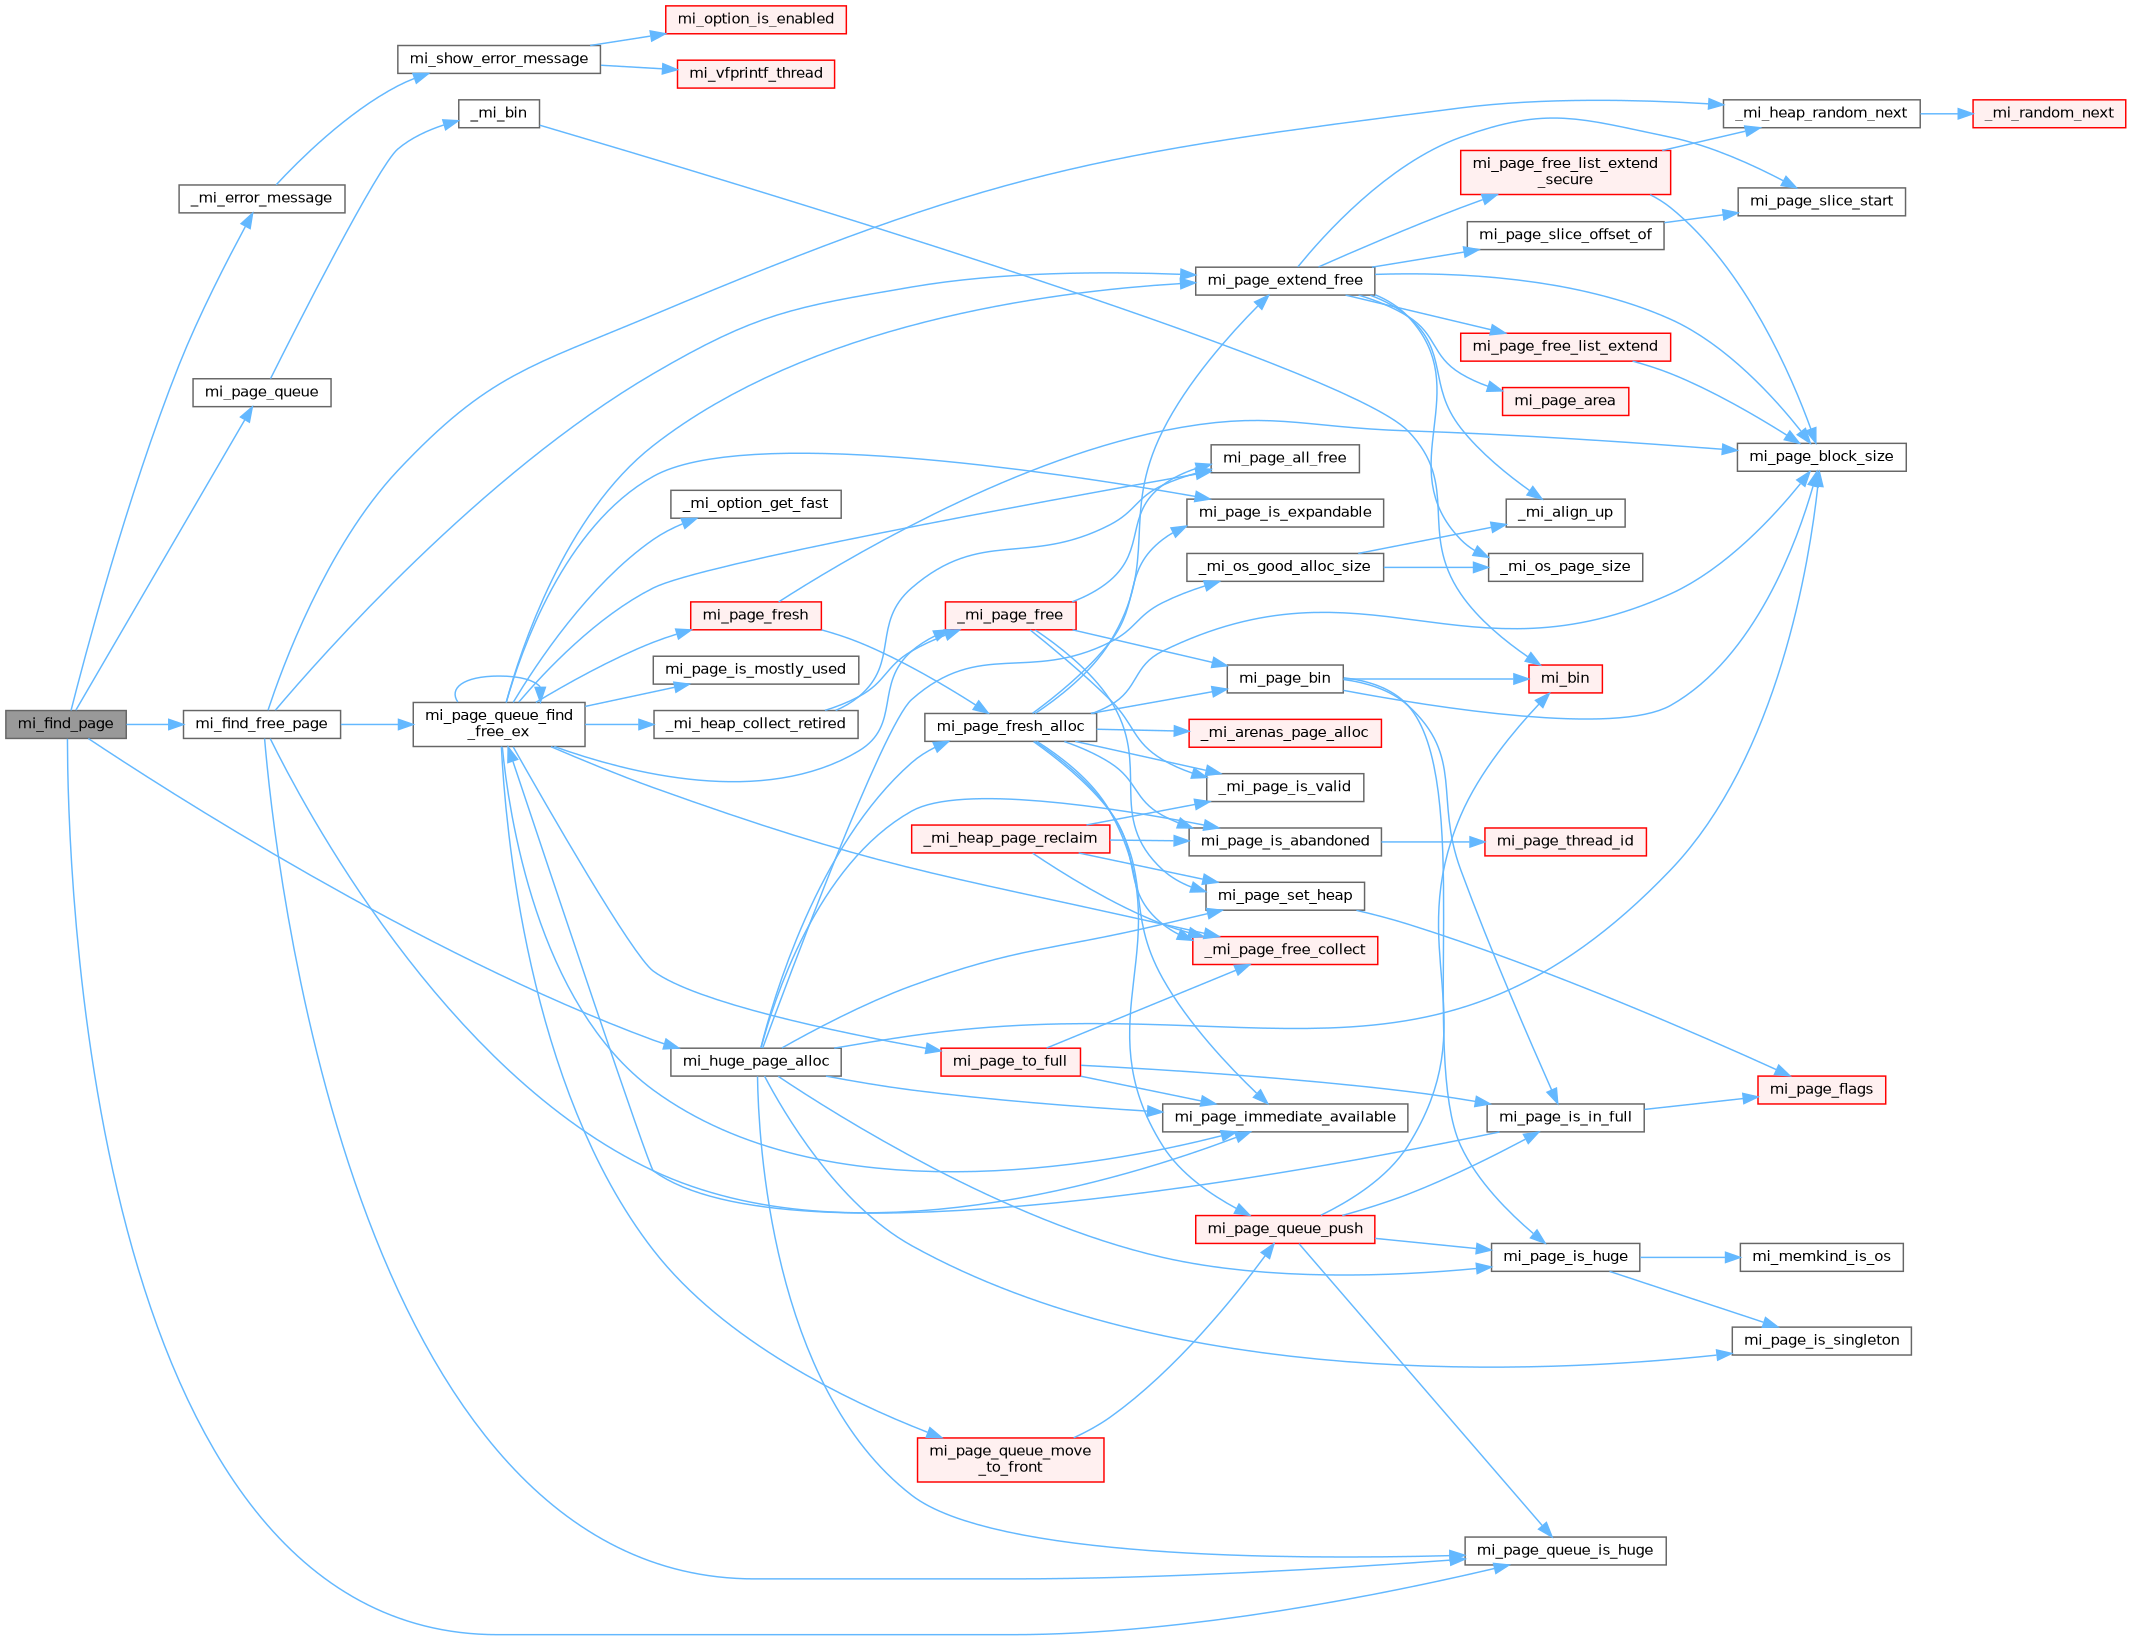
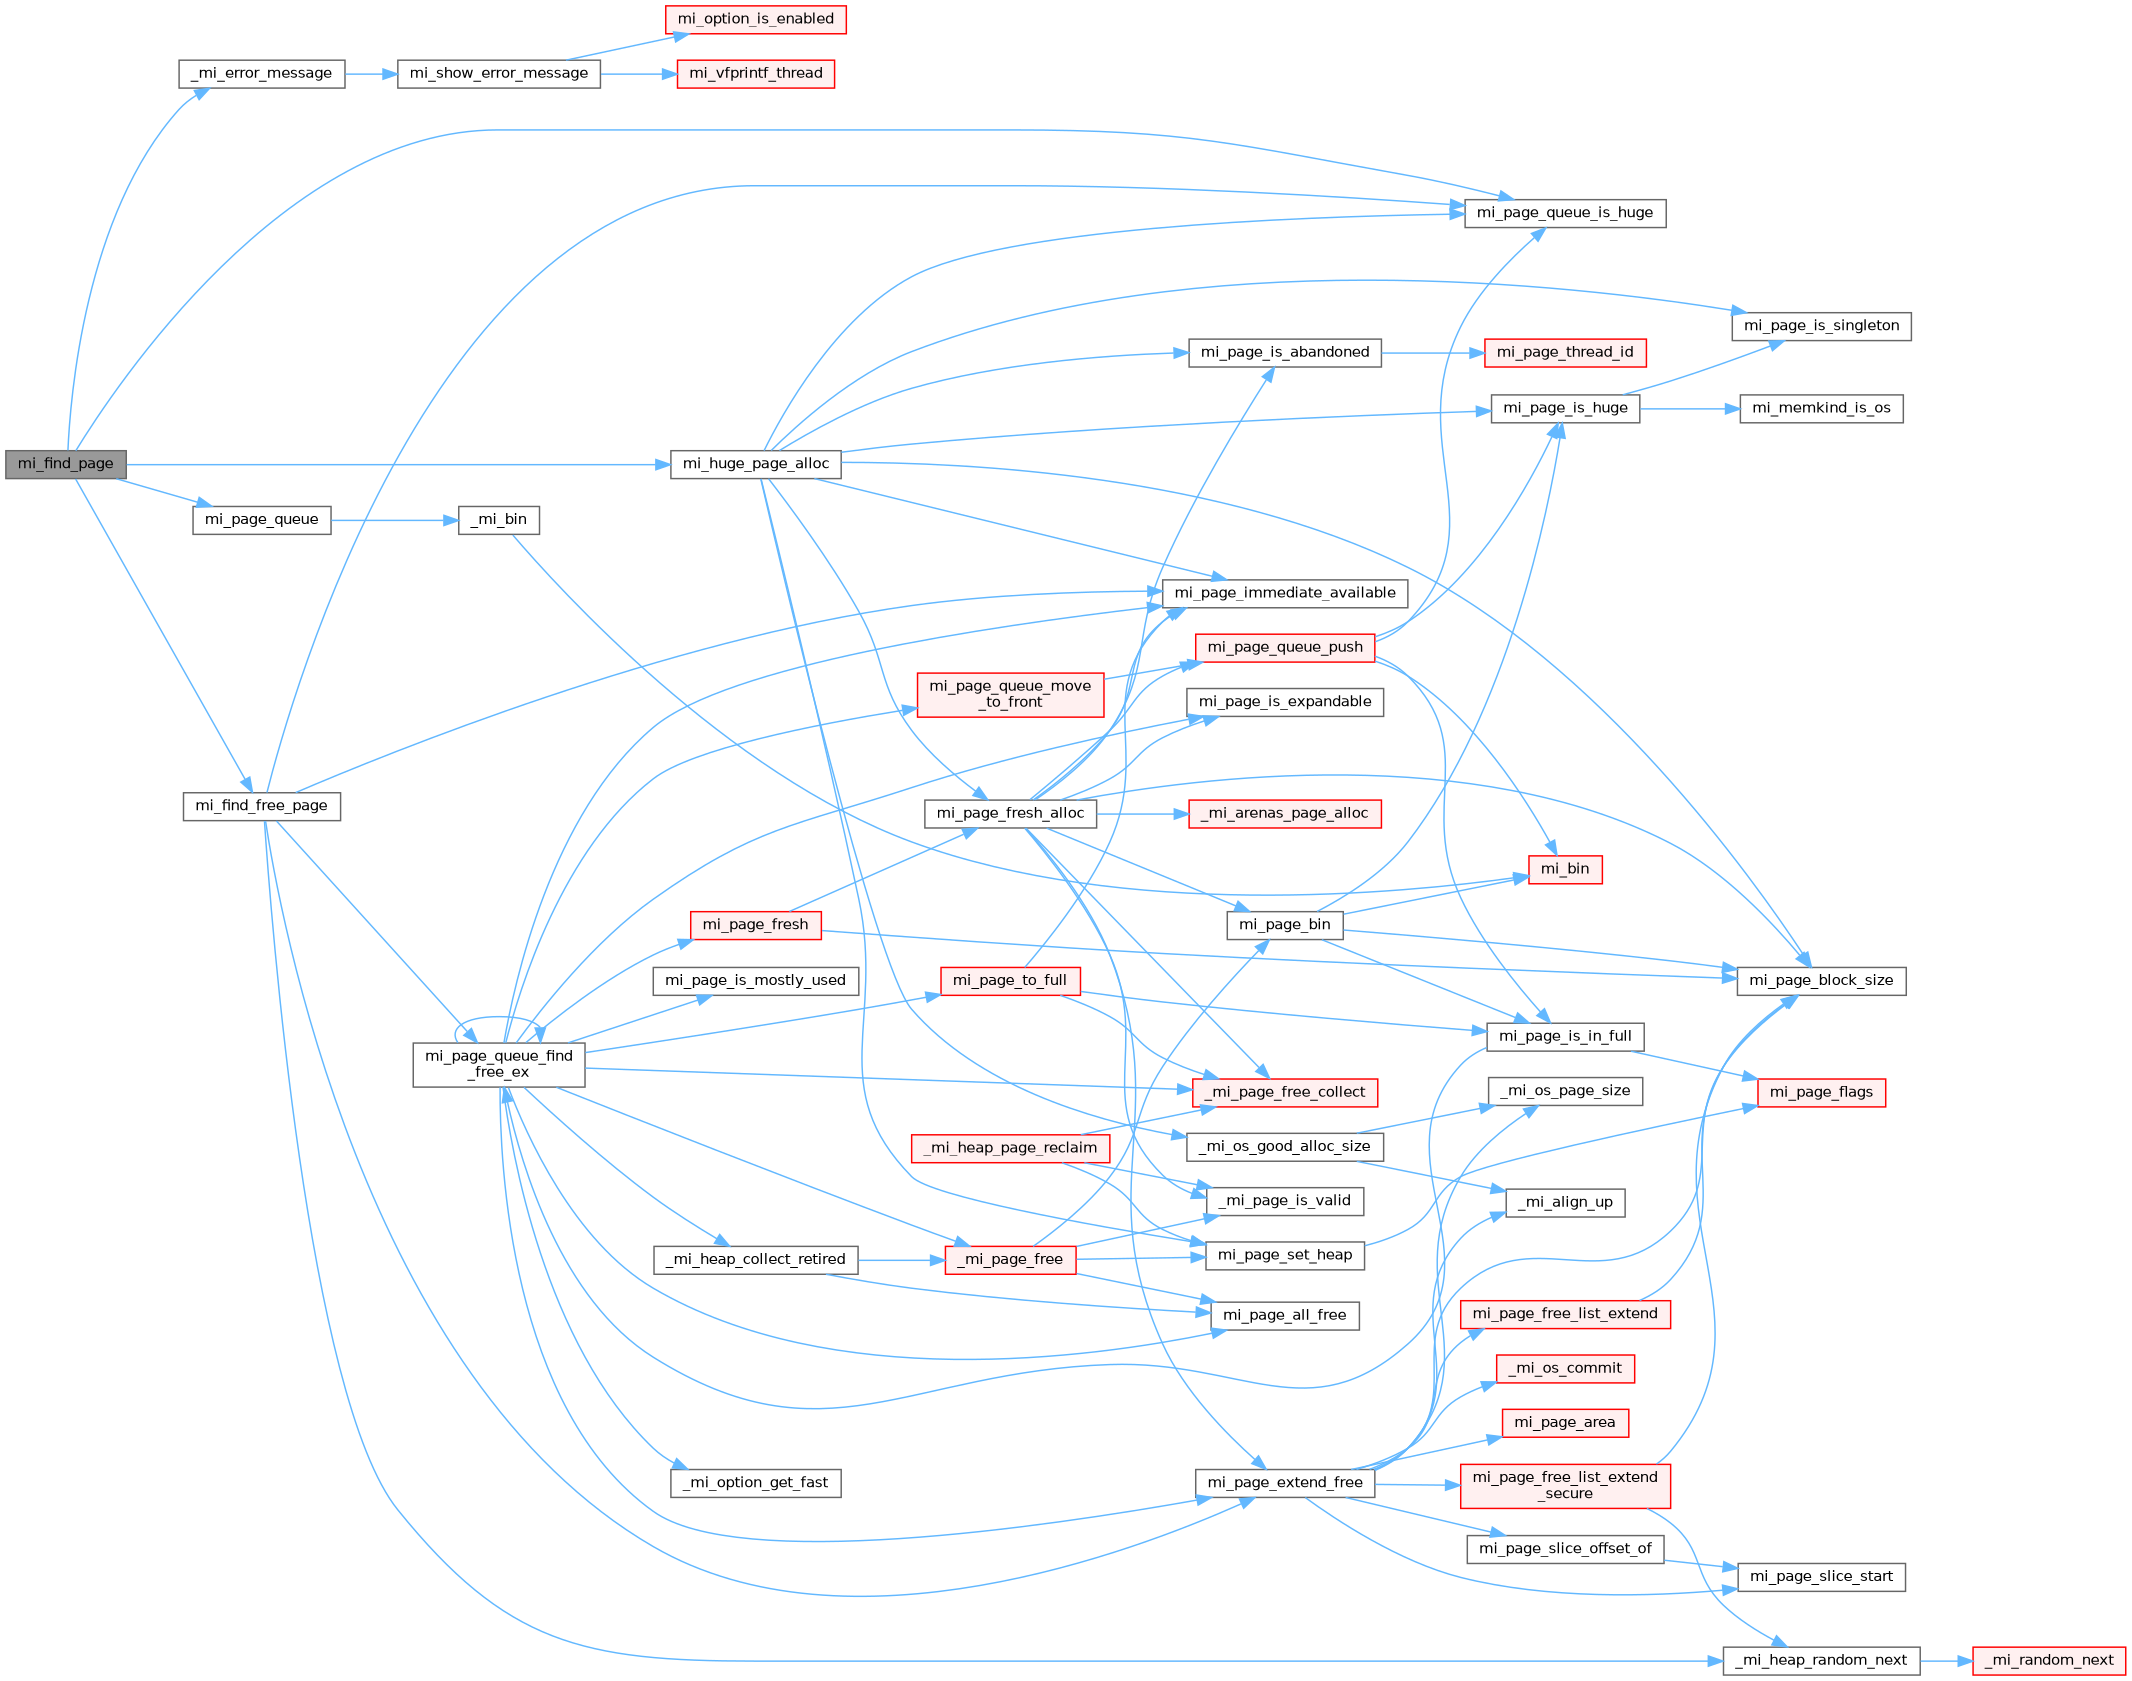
edge "_mi_heap_page_reclaim" -> "mi_page_is_abandoned": removed
node "_mi_os_commit": added
